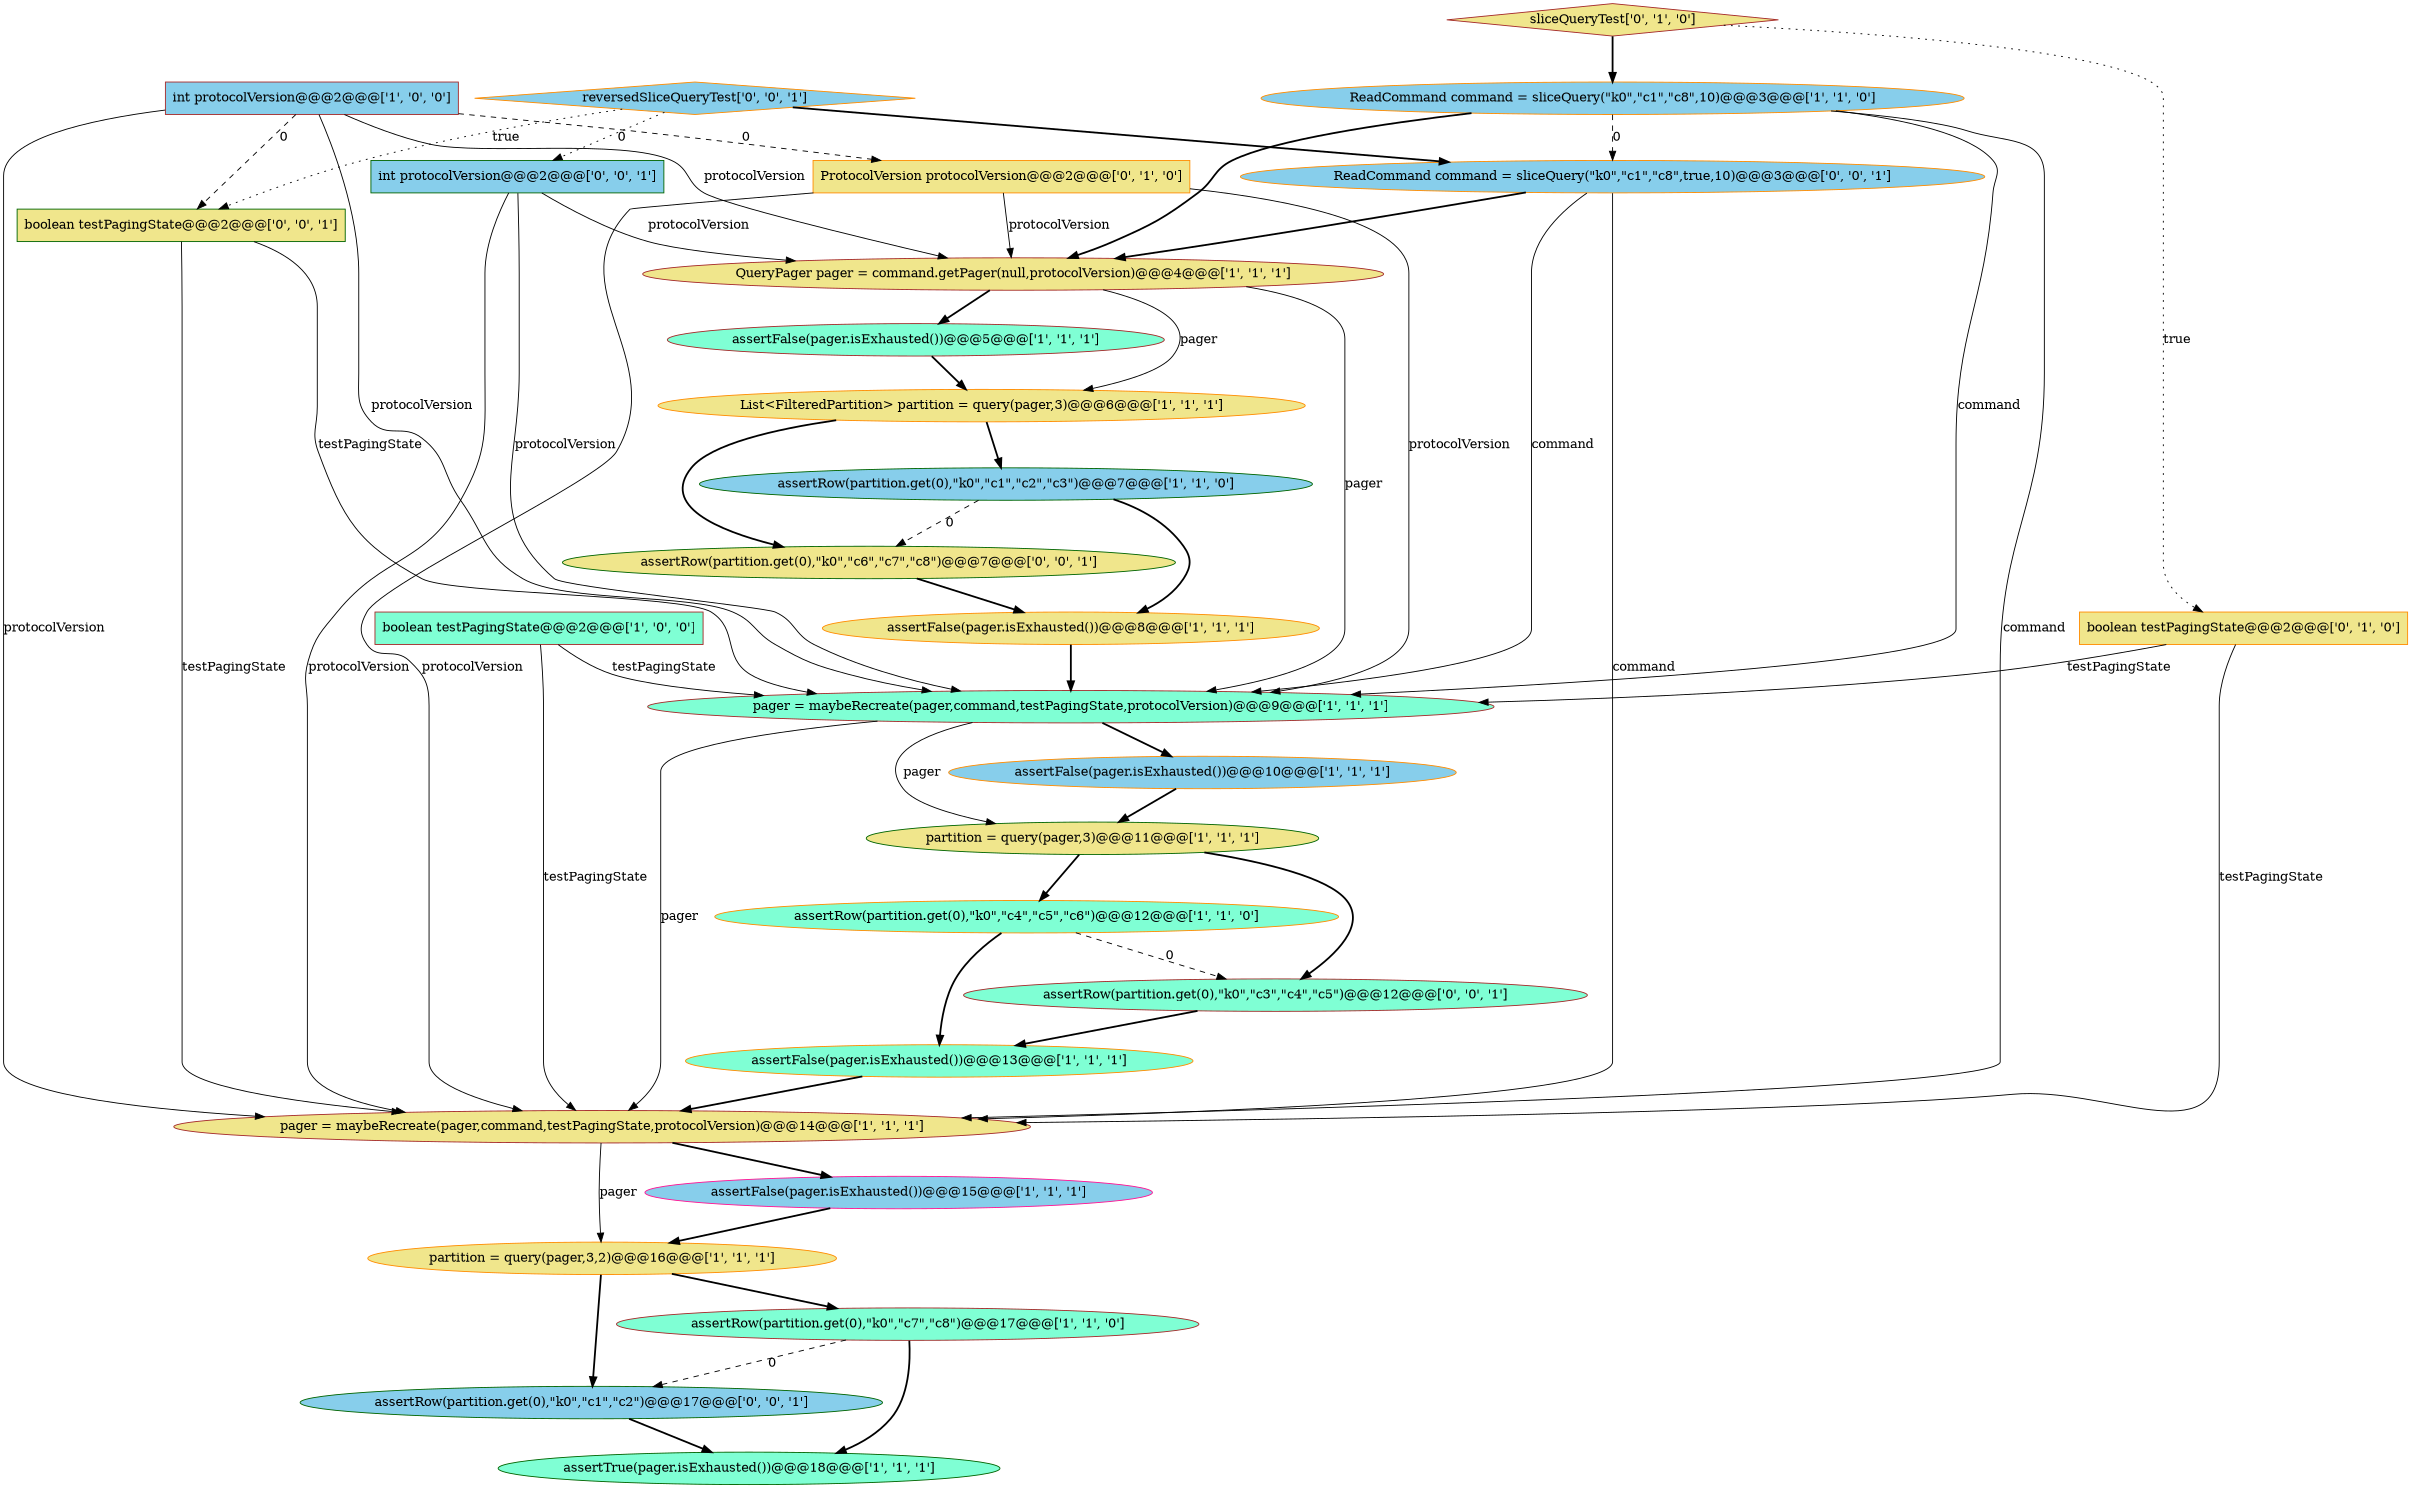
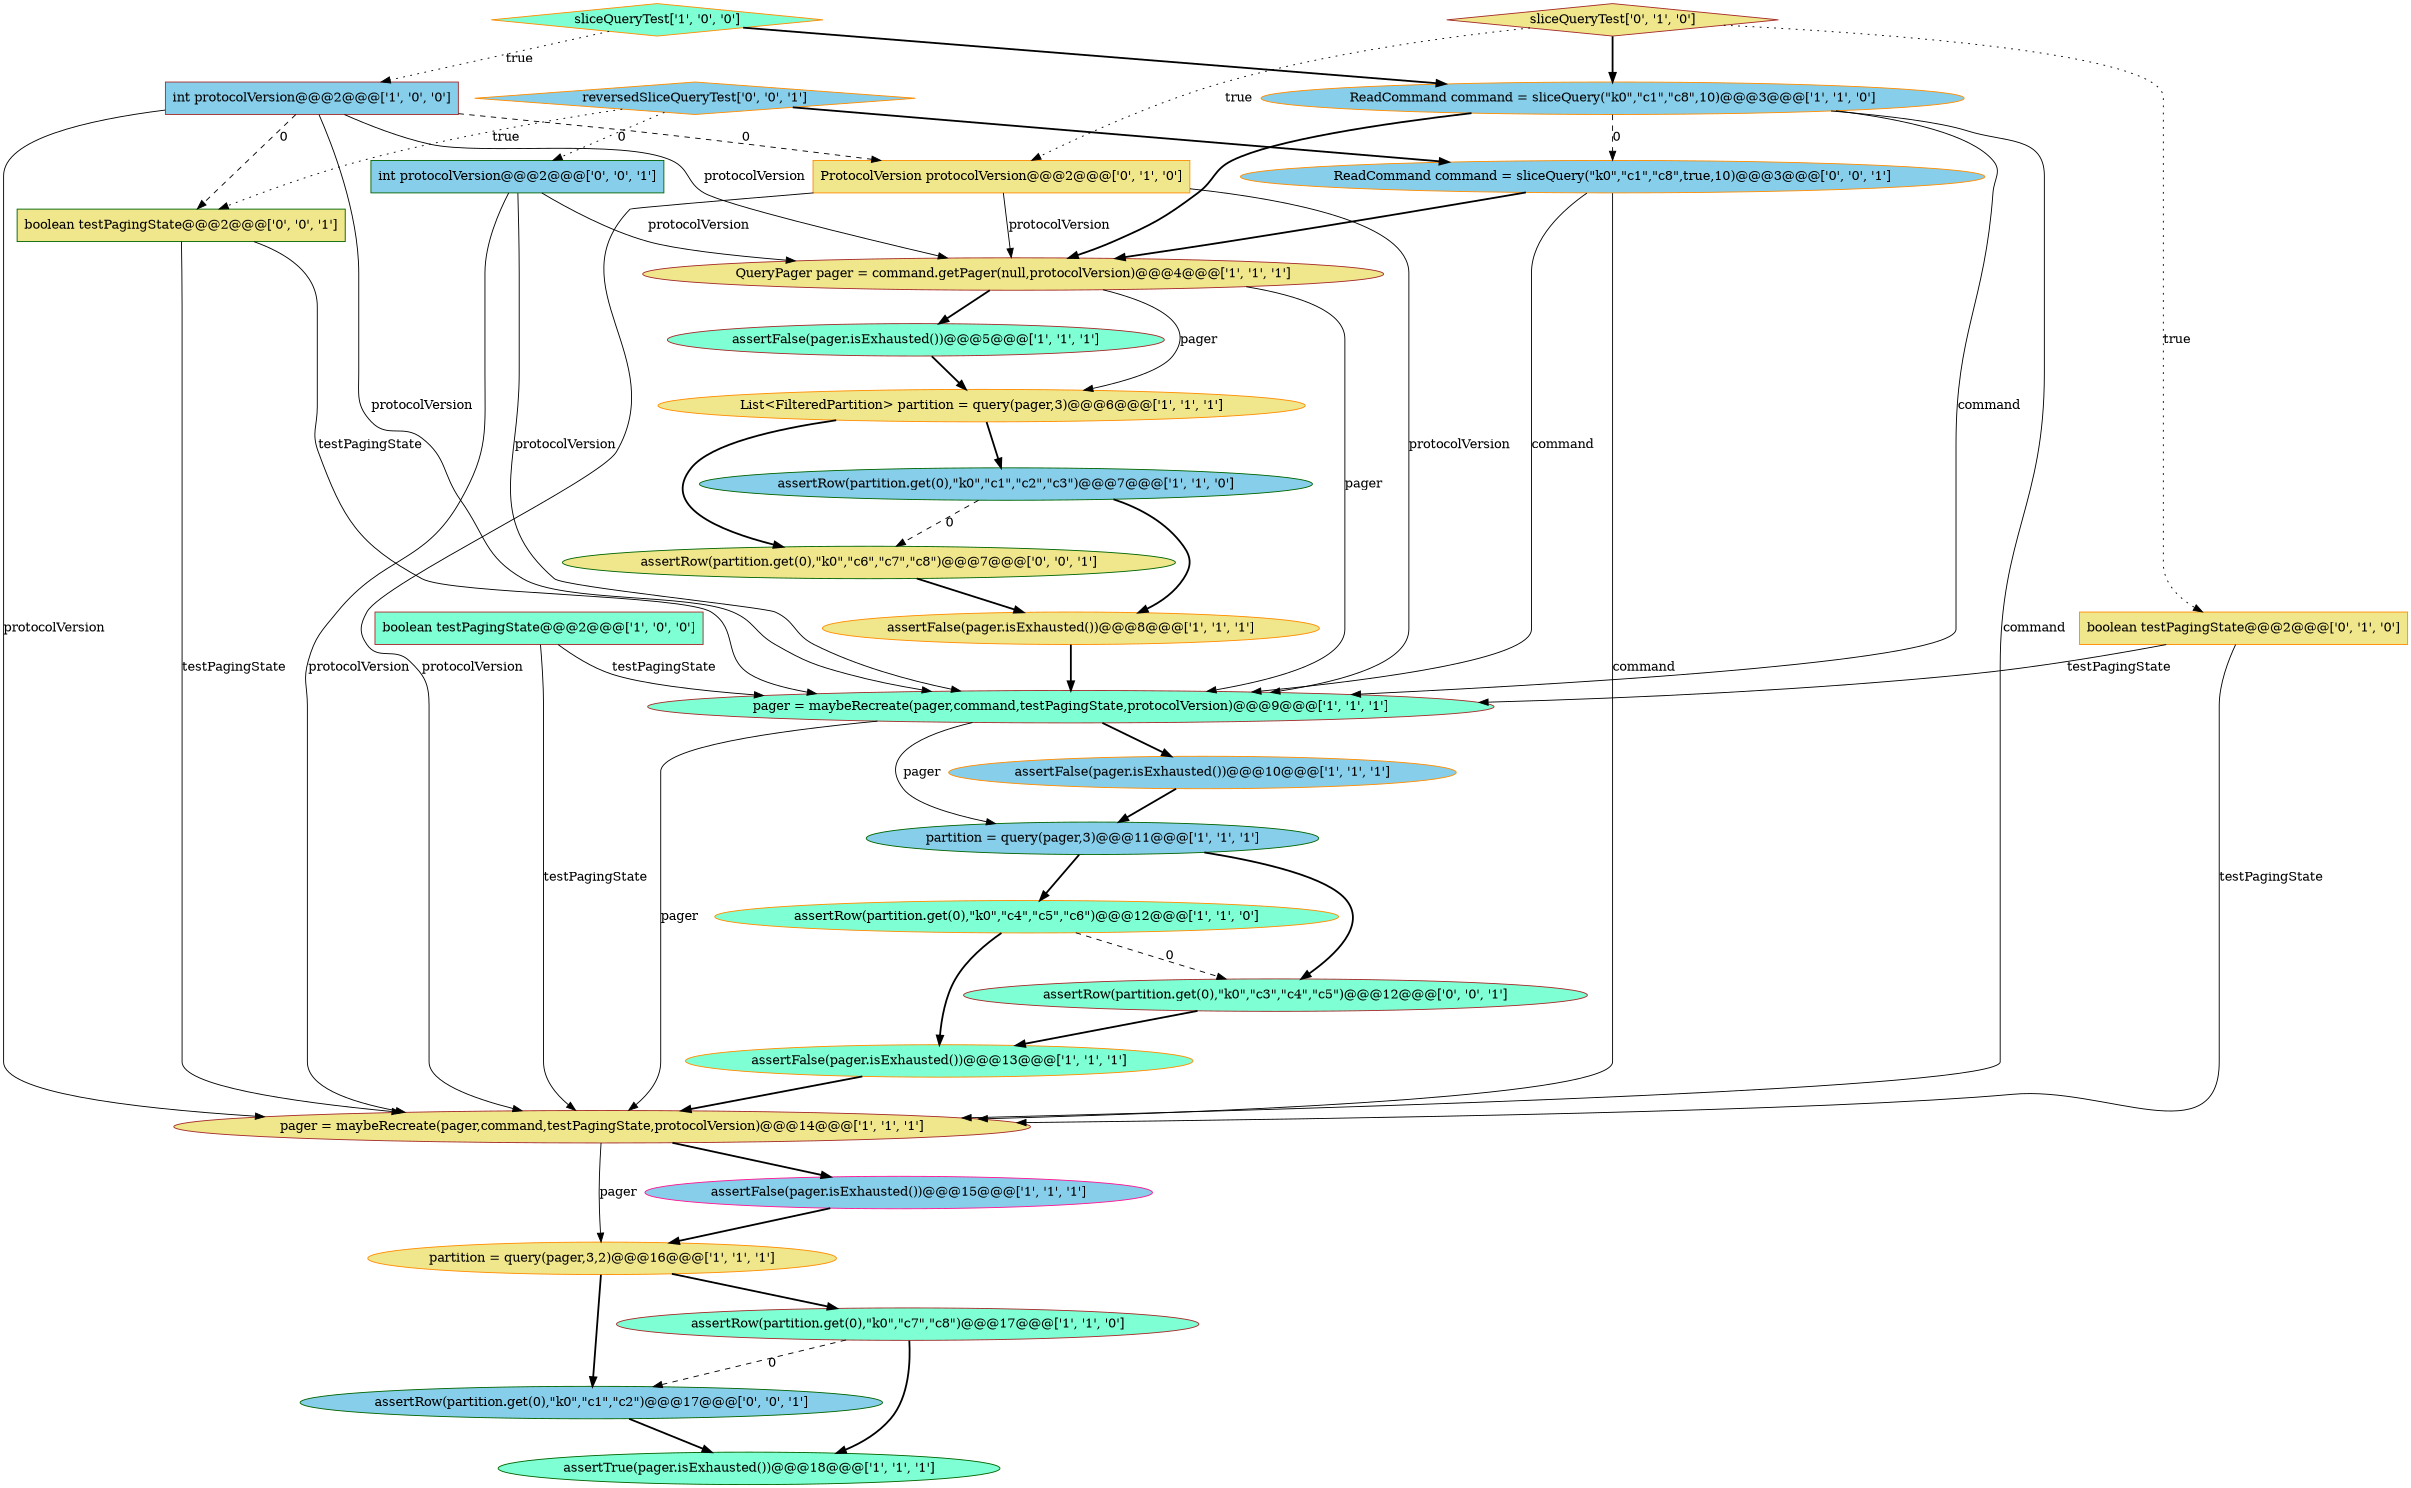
node "sliceQueryTest['1', '0', '0']": added
edge "sliceQueryTest['0', '1', '0']" -> "ProtocolVersion protocolVersion@@@2@@@['0', '1', '0']": added, label "true"
node "partition = query(pager,3)@@@11@@@['1', '1', '1']": fillcolor khaki -> skyblue
